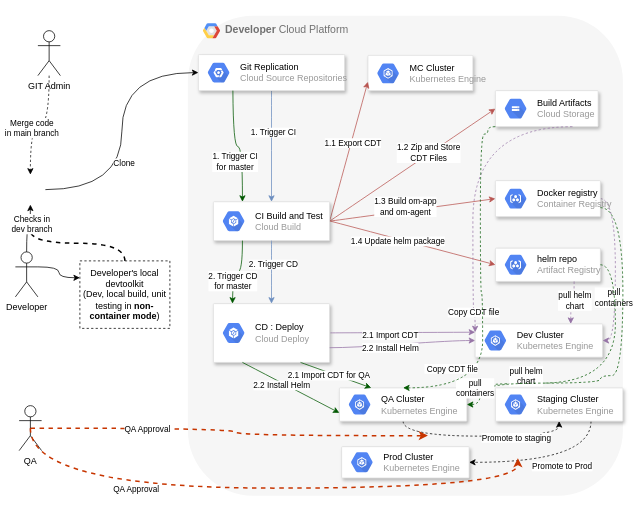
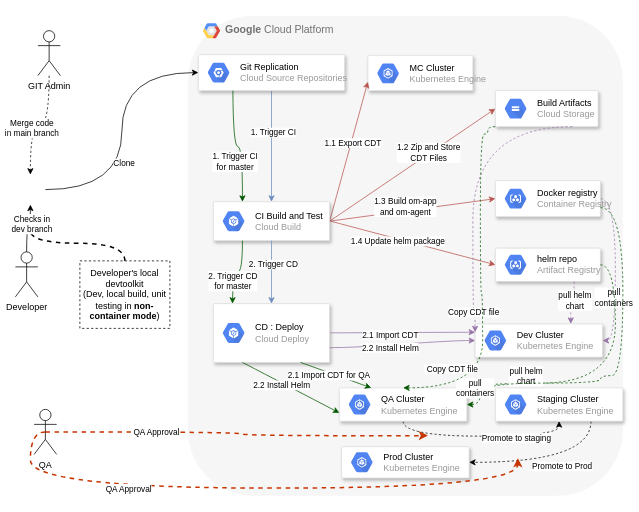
node "Developer Cloud Platform": label "Developer Cloud Platform" -> "Google Cloud Platform"
edge "Developer" -> "Developer's local devtoolkit (Dev, local build, unit testing in non-container mode)": removed
node "QA": moved (30, 428) -> (45, 432)
